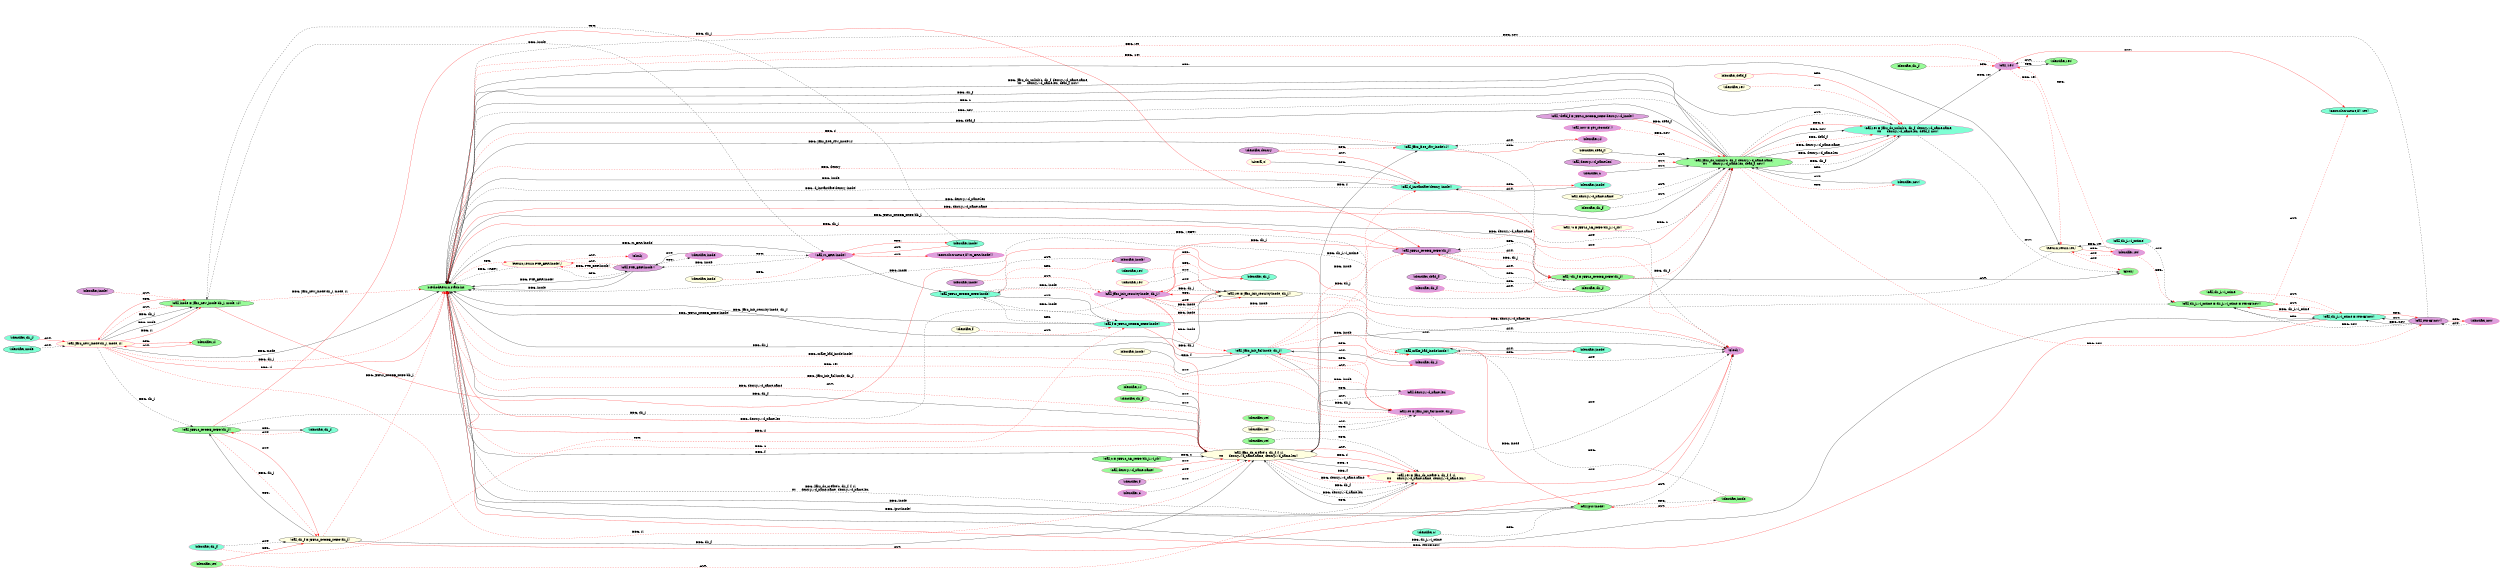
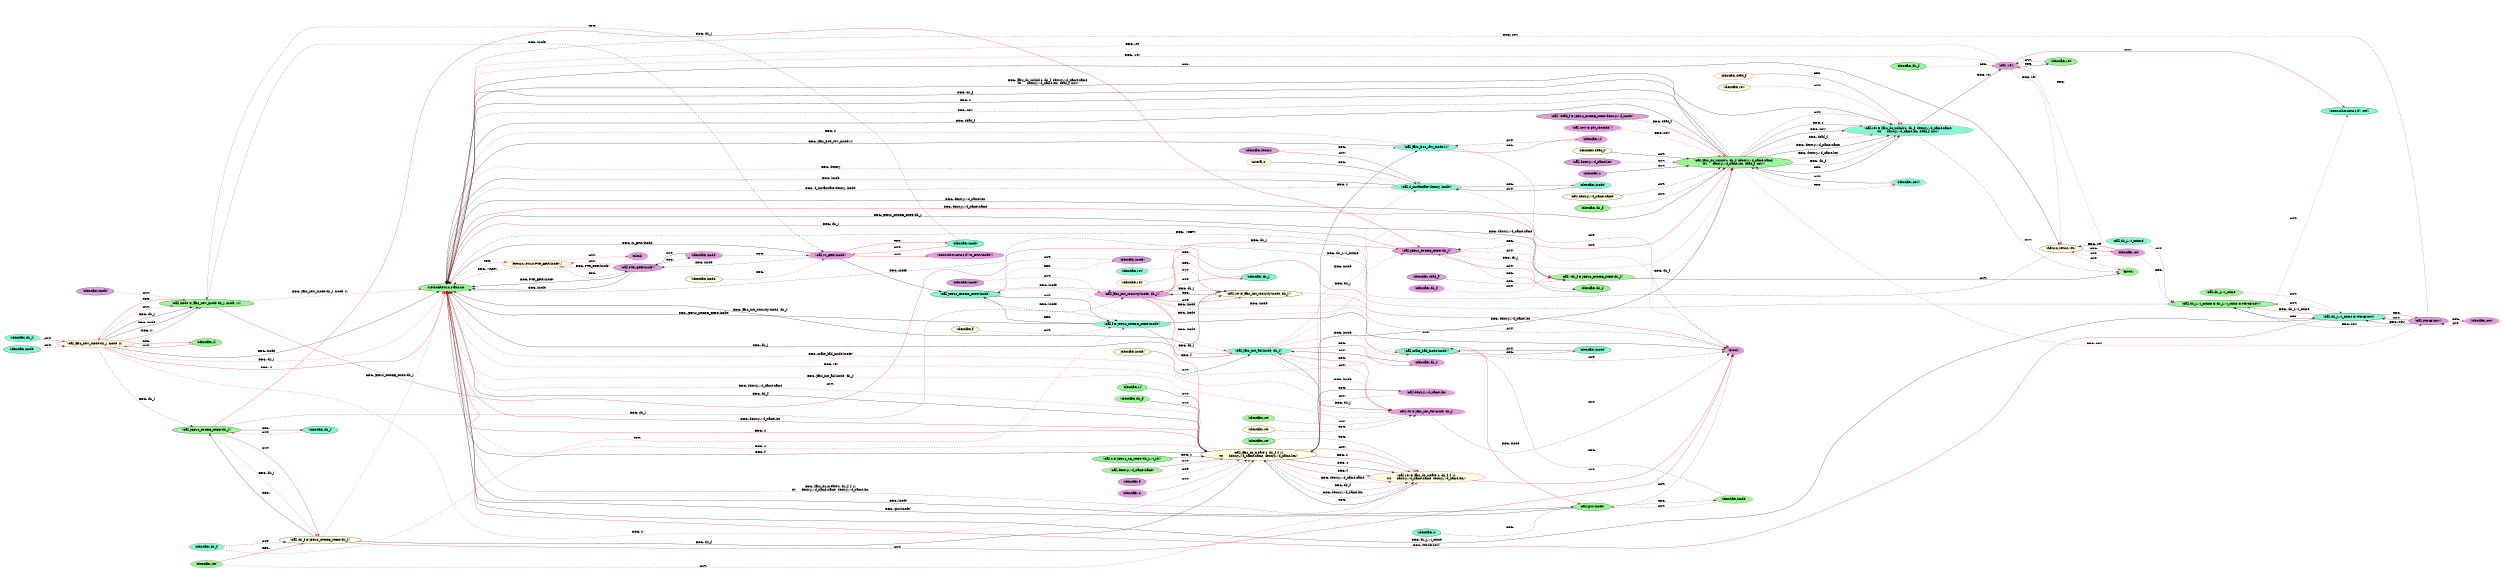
node "(Call,*c = JFFS2_SB_INFO(dir_i->i_sb))": removed
edge "(Call,ret = jffs2_init_security(inode, dir_i))" -> "(Call,jffs2_init_security(inode, dir_i))": color red -> black
edge "(Call,f = JFFS2_INODE_INFO(inode))" -> "(Call,JFFS2_INODE_INFO(inode))": style dashed -> solid
